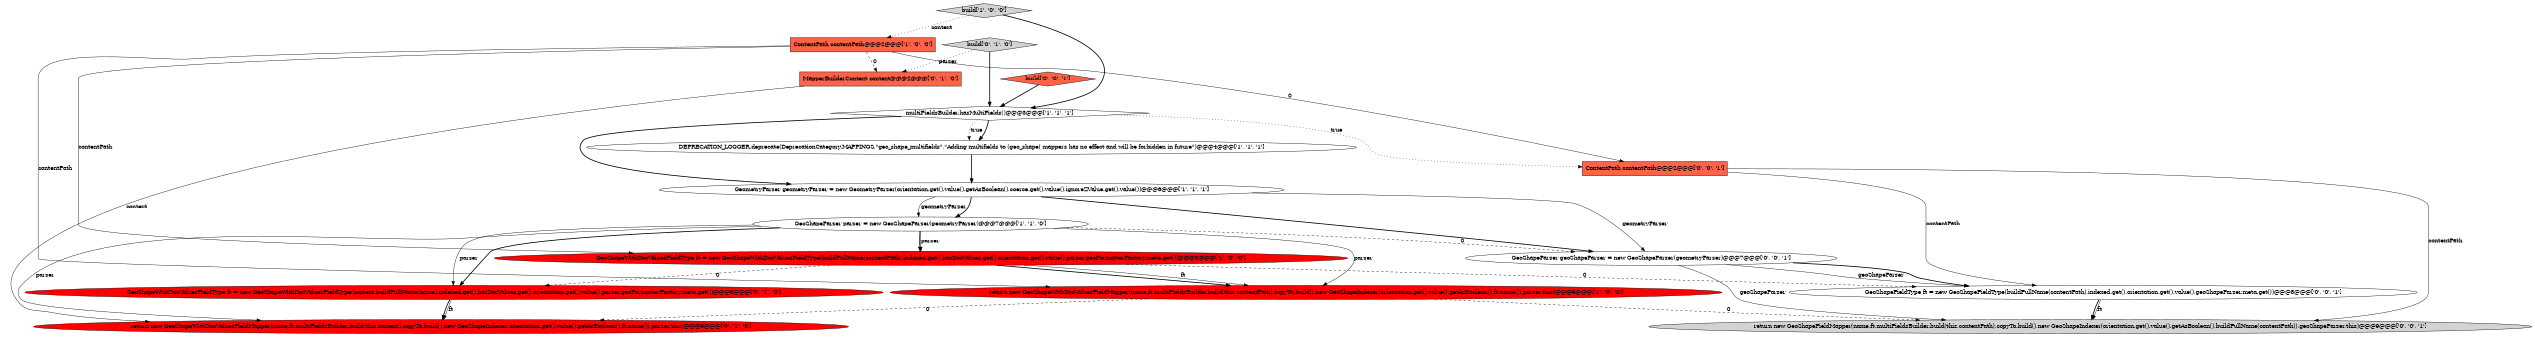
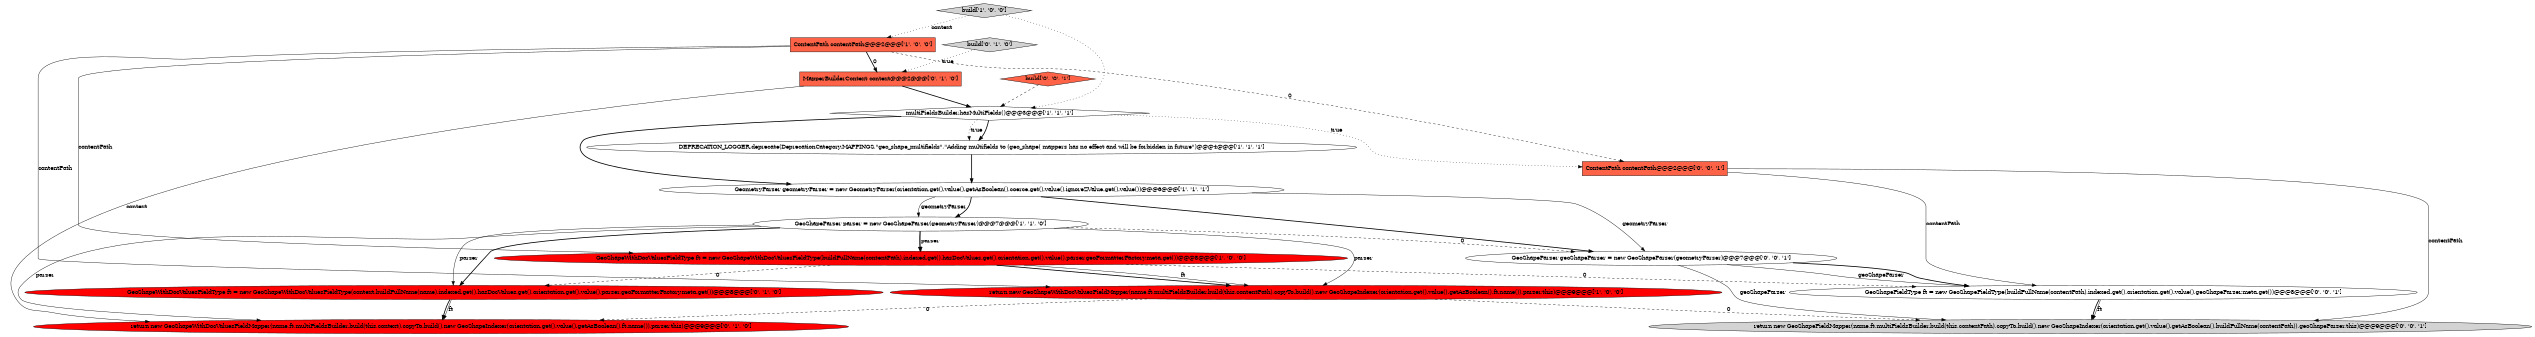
edge "build['1', '0', '0']" -> "multiFieldsBuilder.hasMultiFields()@@@3@@@['1', '1', '1']": style bold -> dotted
edge "ContentPath contentPath@@@2@@@['1', '0', '0']" -> "MapperBuilderContext context@@@2@@@['0', '1', '0']": style dashed -> bold
edge "build['0', '1', '0']" -> "MapperBuilderContext context@@@2@@@['0', '1', '0']": label "parser" -> "true"
edge "build['0', '1', '0']" -> "multiFieldsBuilder.hasMultiFields()@@@3@@@['1', '1', '1']": now "MapperBuilderContext context@@@2@@@['0', '1', '0']" -> "multiFieldsBuilder.hasMultiFields()@@@3@@@['1', '1', '1']"
edge "ContentPath contentPath@@@2@@@['1', '0', '0']" -> "ContentPath contentPath@@@2@@@['0', '0', '1']": style solid -> dashed
edge "build['0', '0', '1']" -> "multiFieldsBuilder.hasMultiFields()@@@3@@@['1', '1', '1']": style bold -> dashed
